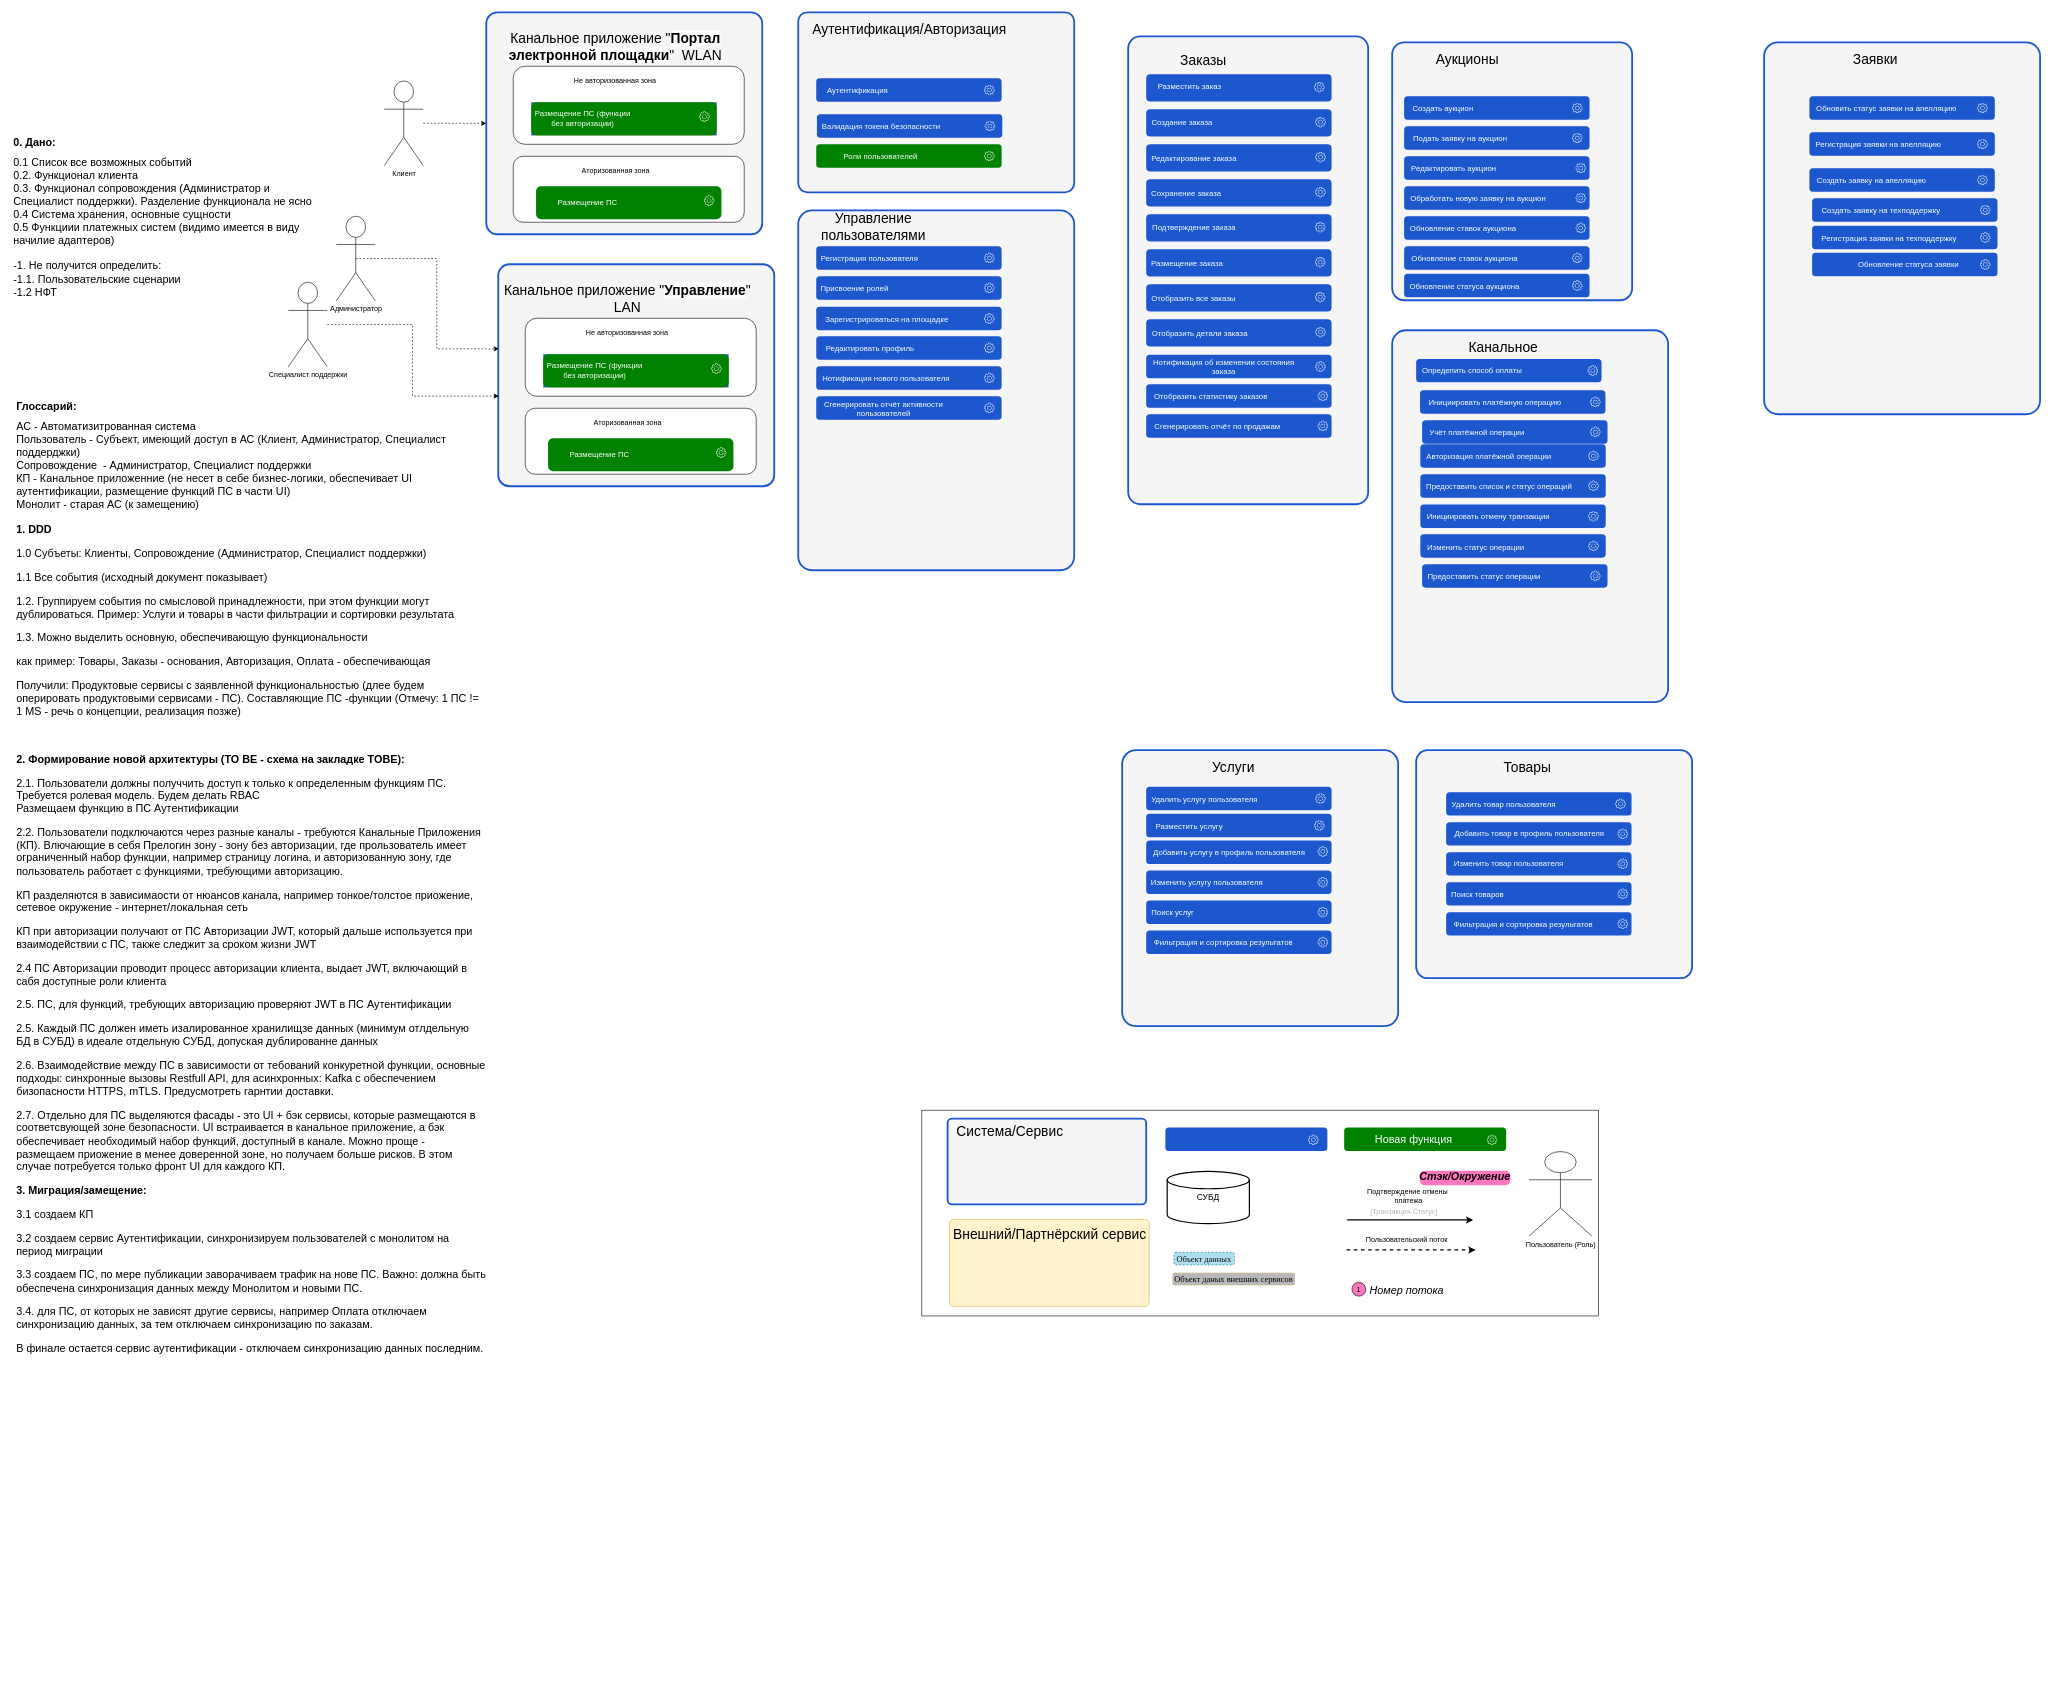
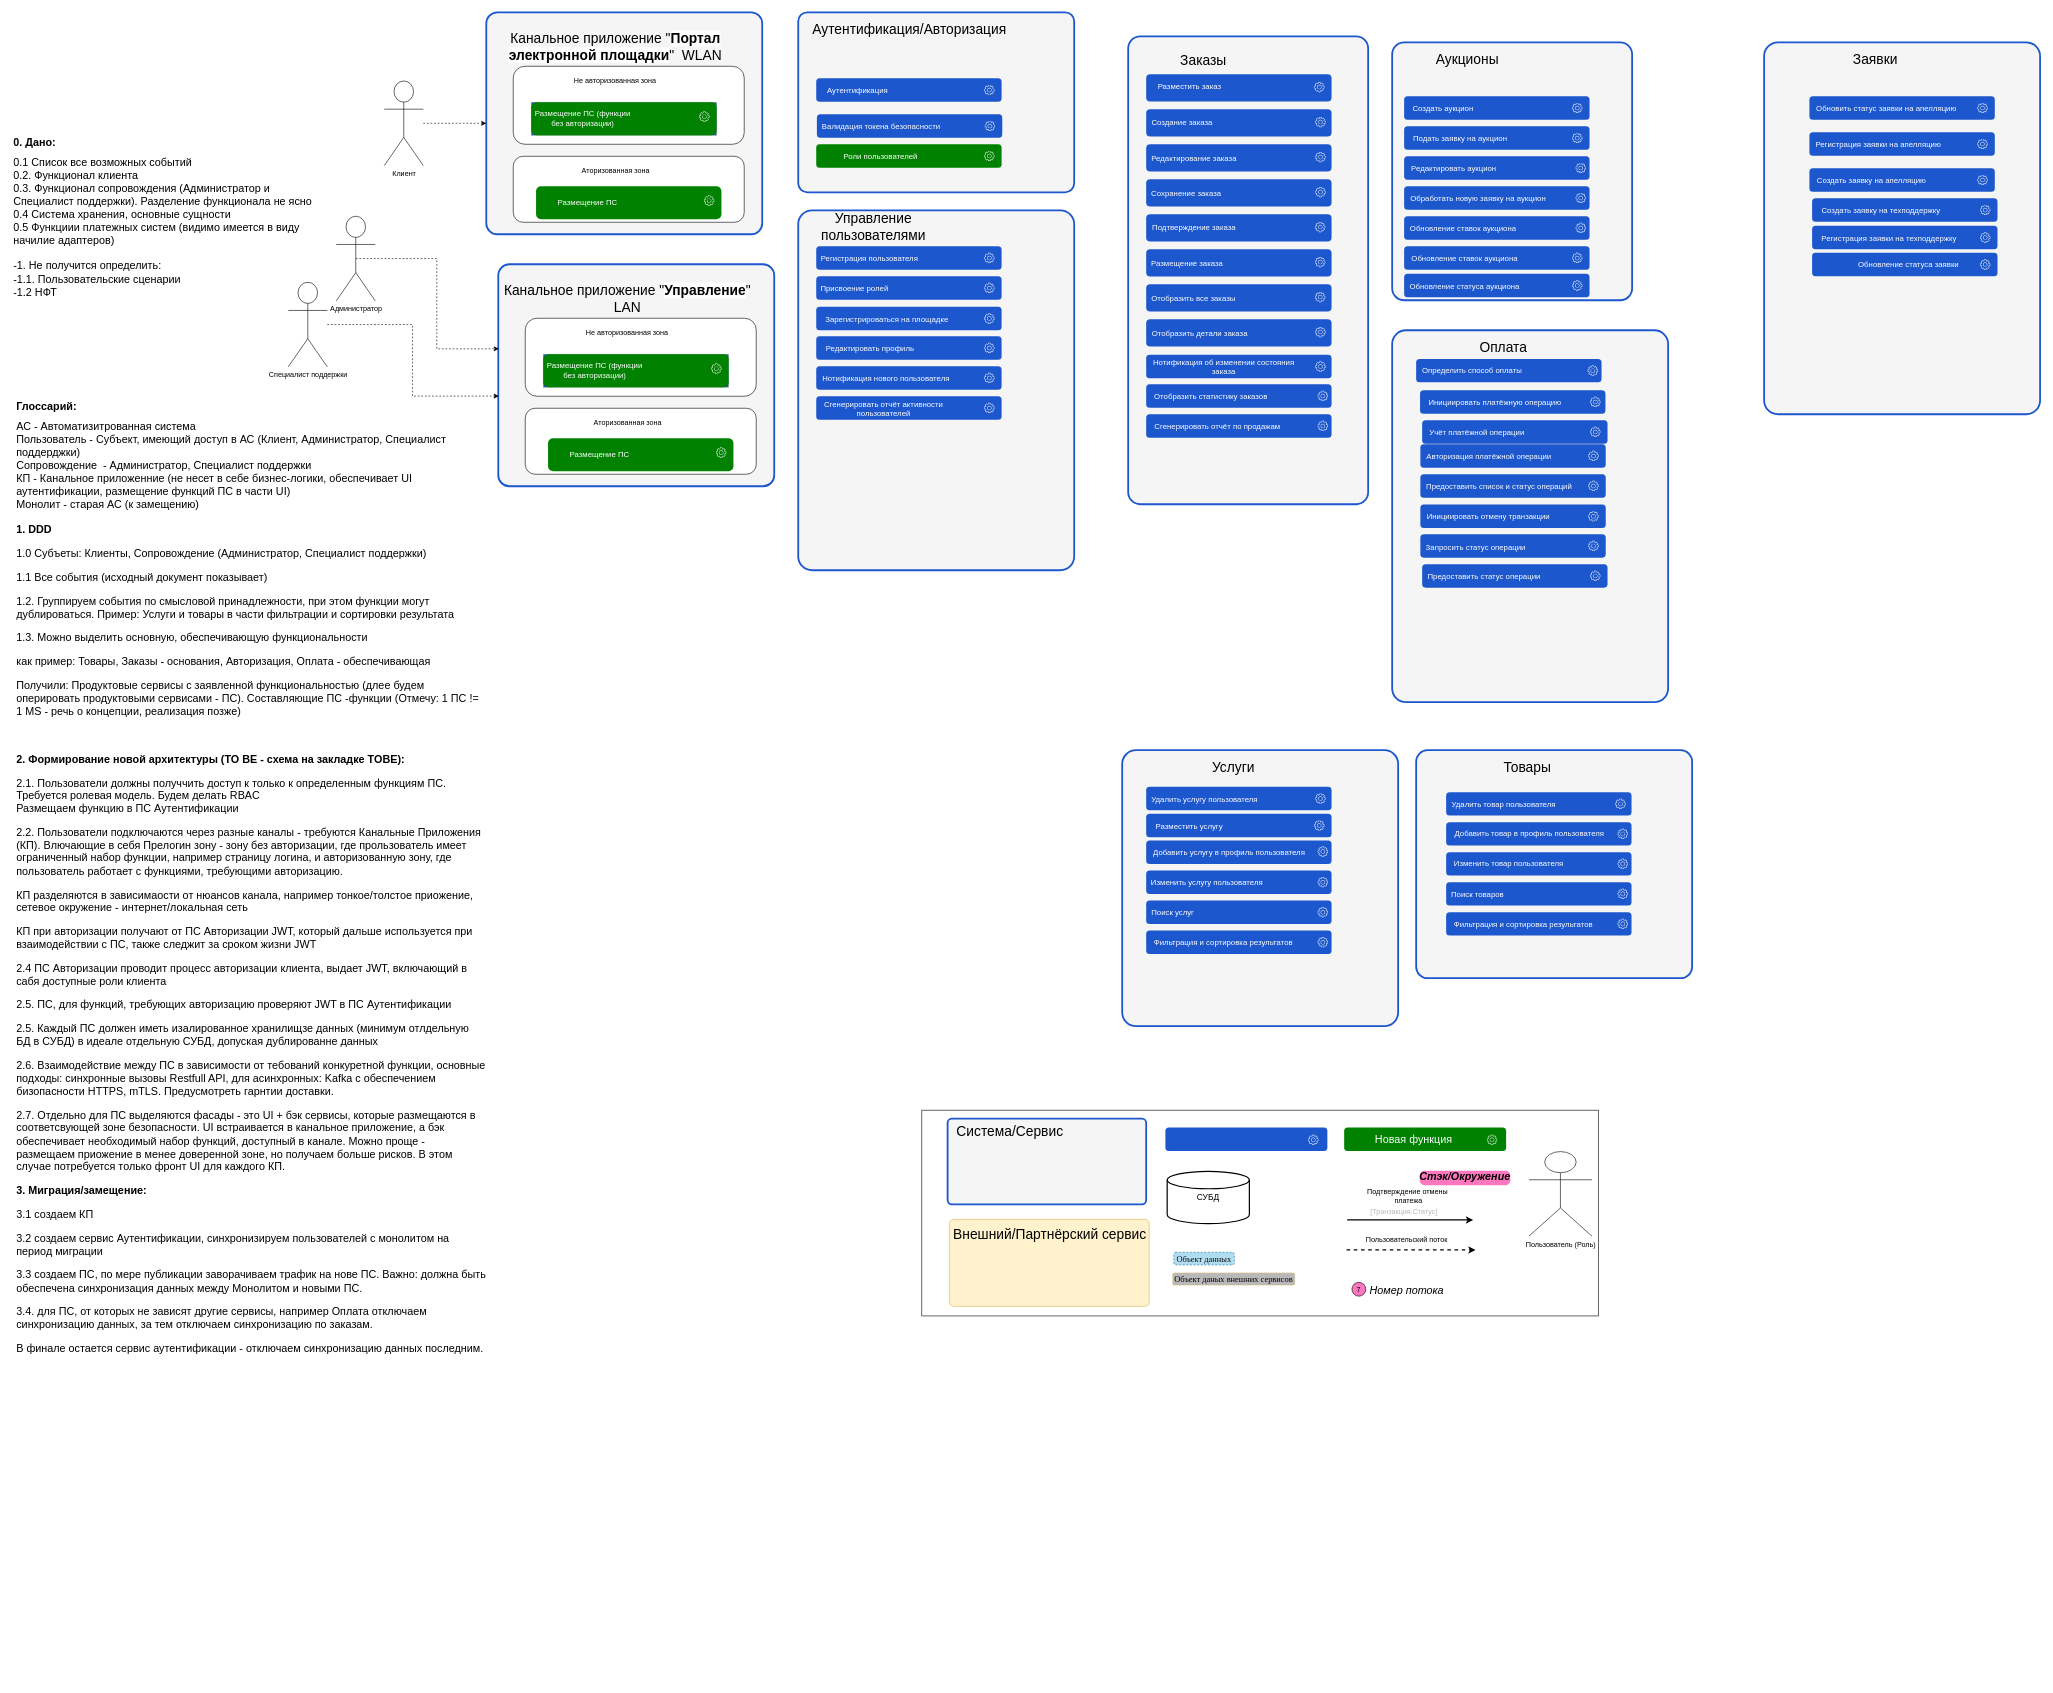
node "Канальное": label "Канальное" -> "Оплата"
node "Изменить статус операции": label "Изменить статус операции" -> "Запросить статус операции"
node "1": label "1" -> "7"
